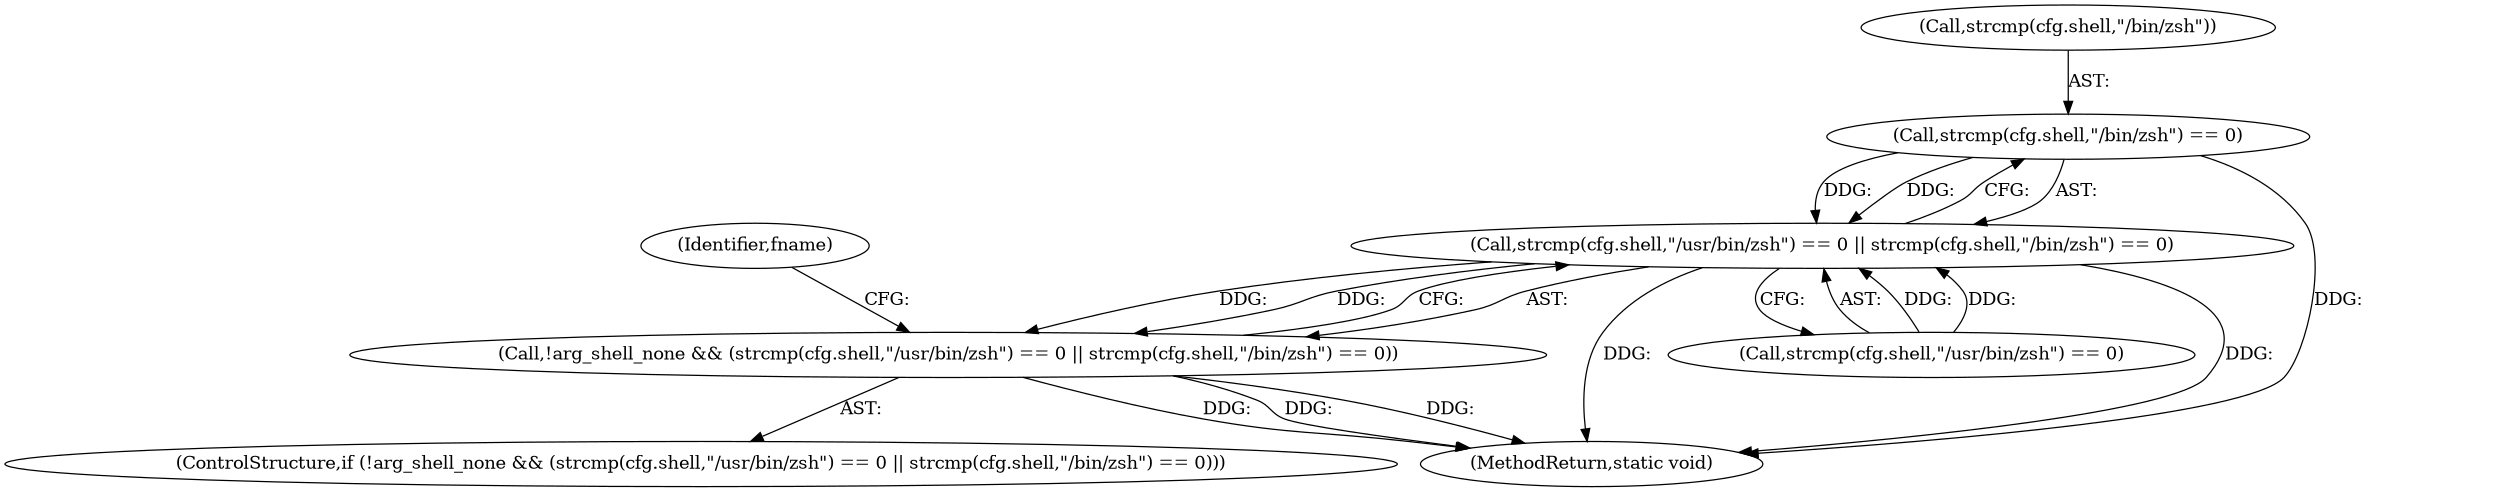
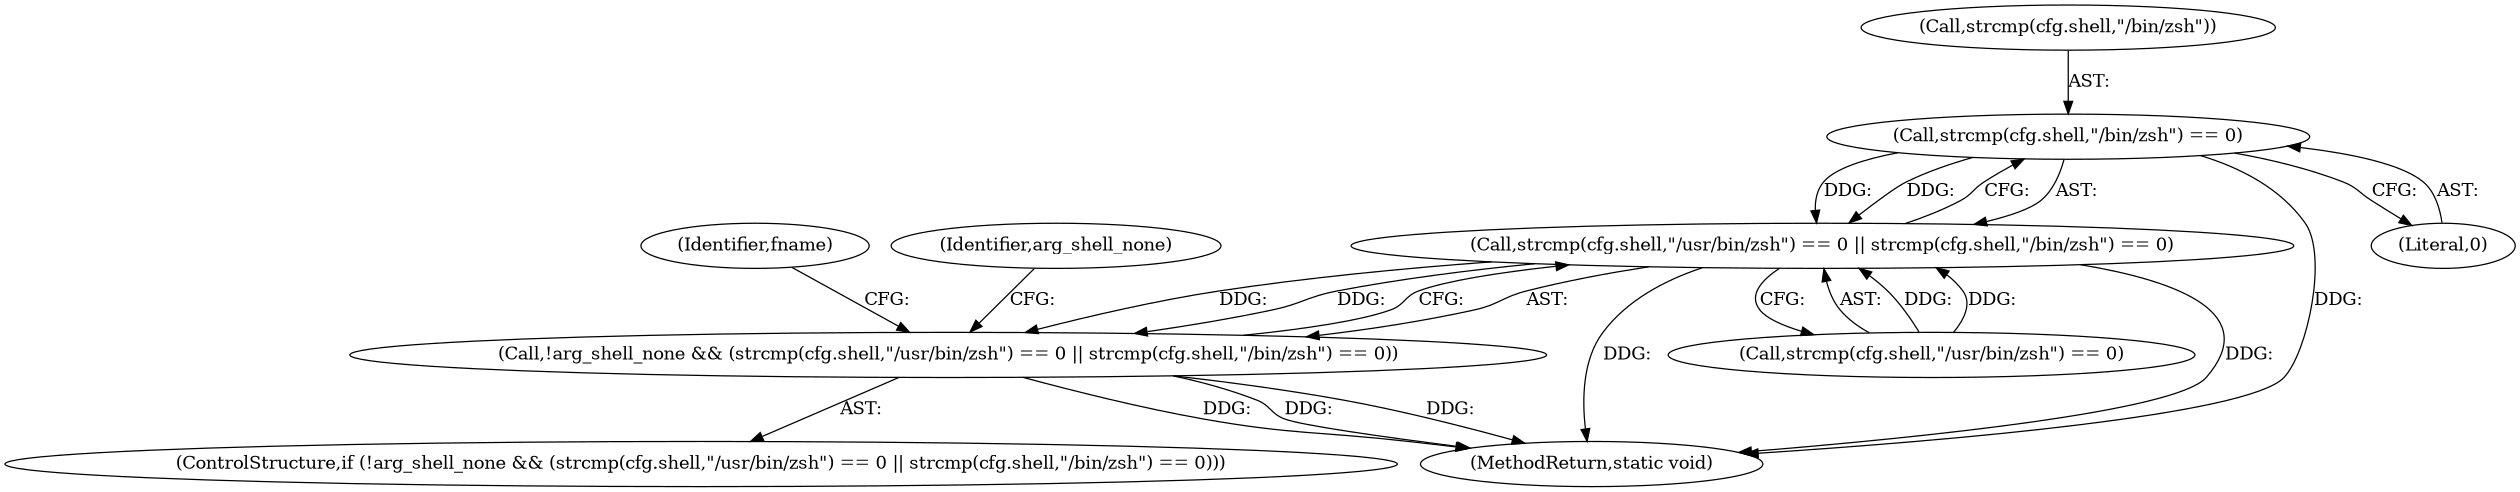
node "(Identifier,arg_shell_none)": added
node "(Literal,0)": added
